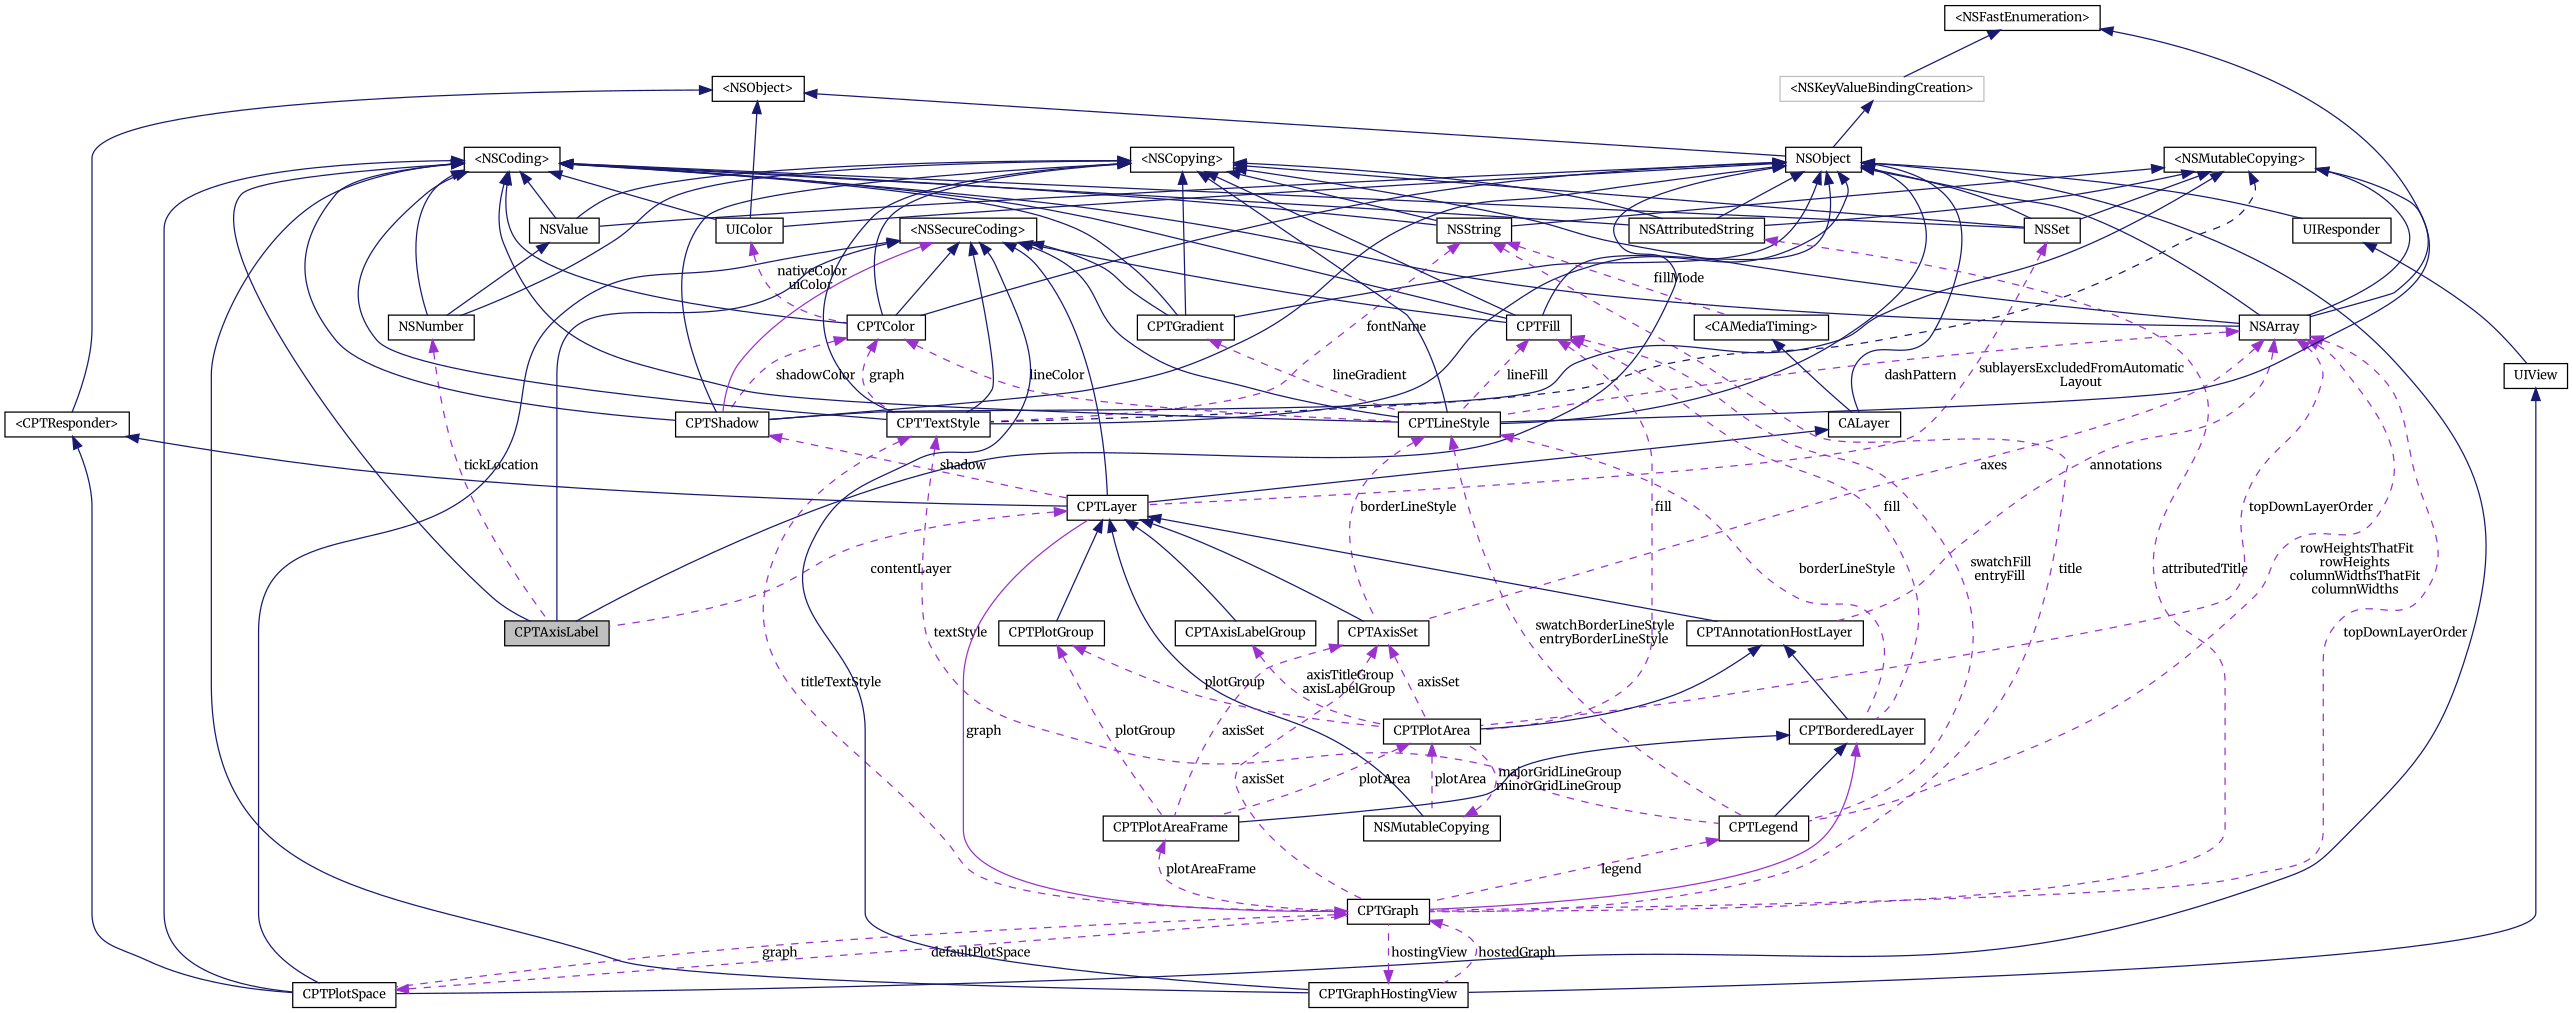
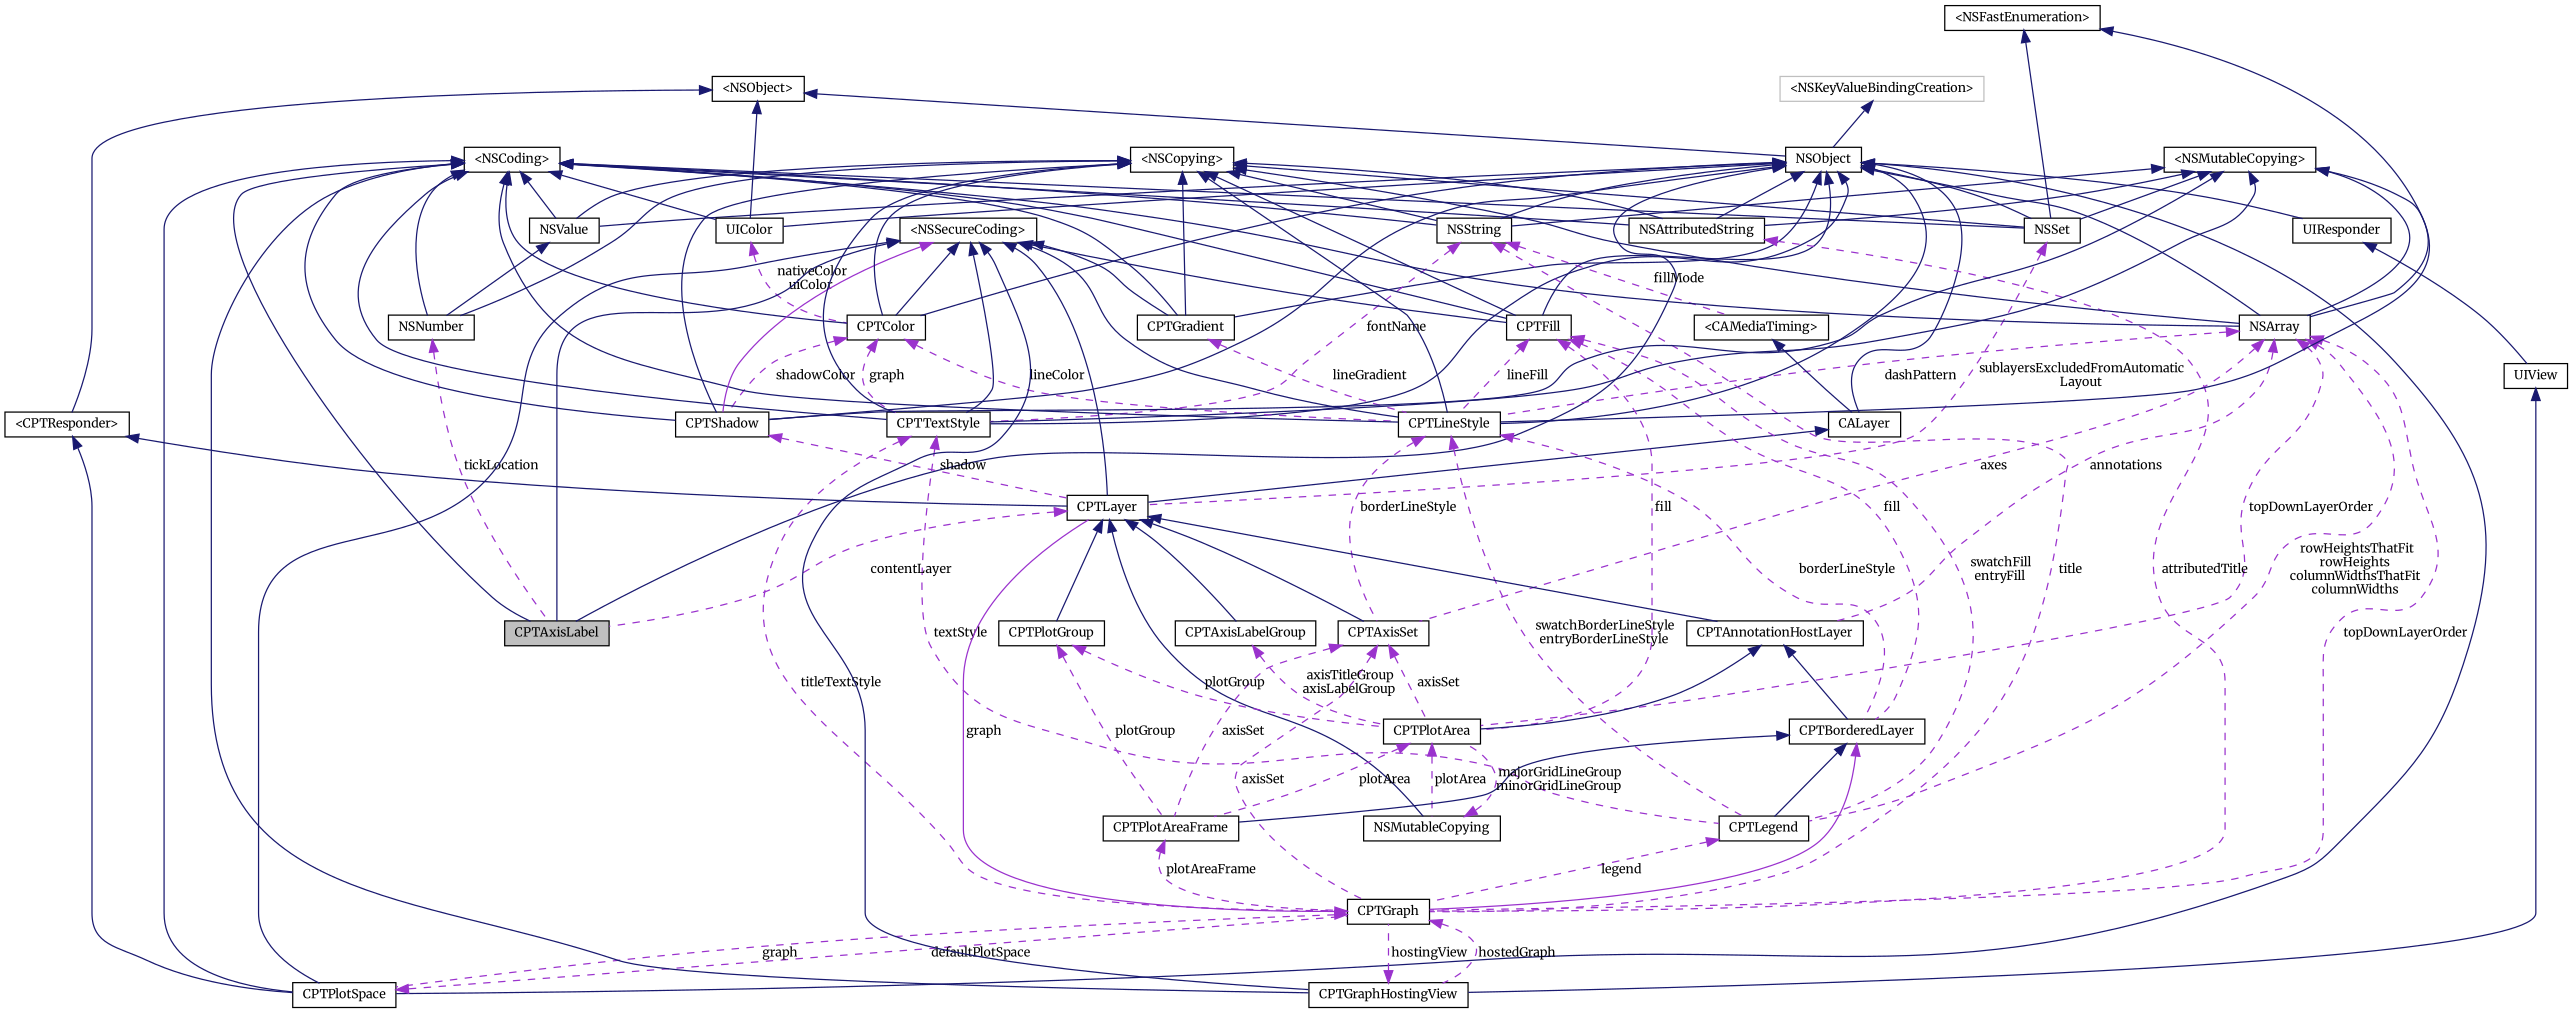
edge "<NSKeyValueBindingCreation>" -> "<NSFastEnumeration>": now "NSSet" -> "<NSFastEnumeration>"
edge "NSString" -> "NSObject": added
edge "CPTTextStyle" -> "<NSMutableCopying>": style dashed -> solid
